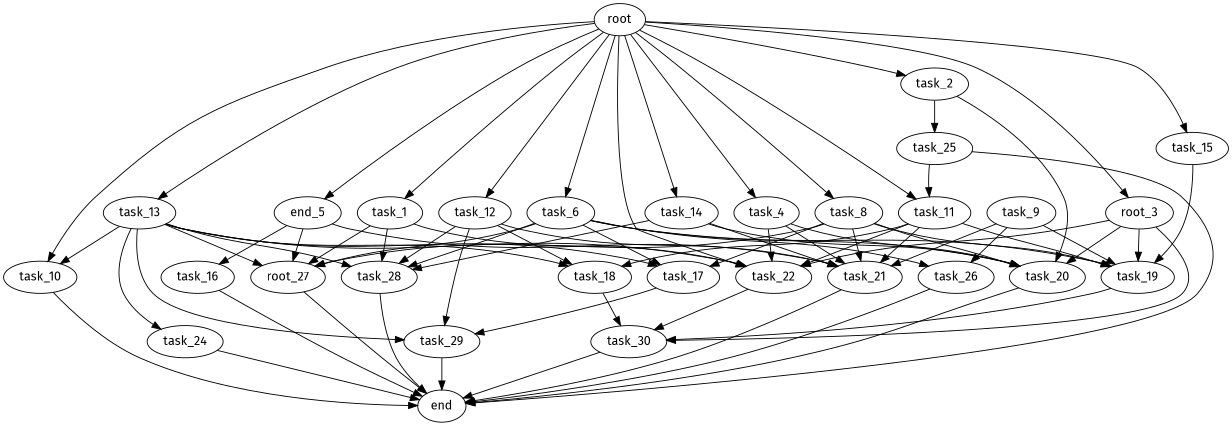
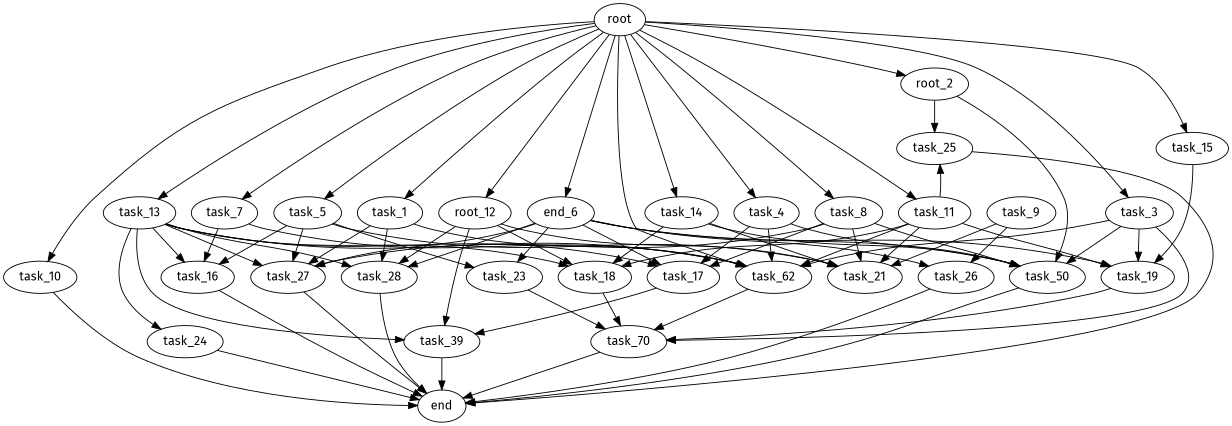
node "task_2": label "task_2" -> "root_2"
edge "task_25" -> "task_11": reversed
node "task_7": added
node "end_5": label "end_5" -> "task_5"
node "task_12": label "task_12" -> "root_12"
node "task_6": label "task_6" -> "end_6"
node "root_3": label "root_3" -> "task_3"
edge "task_14" -> "task_28": now "task_14" -> "task_18"
edge "task_4" -> "task_21": now "task_4" -> "task_17"
edge "task_13" -> "task_10": now "task_13" -> "task_16"
edge "task_9" -> "task_19": removed
edge "task_8" -> "task_19": removed
node "root_27": label "root_27" -> "task_27"
node "task_23": added
node "task_22": label "task_22" -> "task_62"
node "task_20": label "task_20" -> "task_50"
node "task_29": label "task_29" -> "task_39"
node "task_30": label "task_30" -> "task_70"
edge "task_21" -> "end": removed
